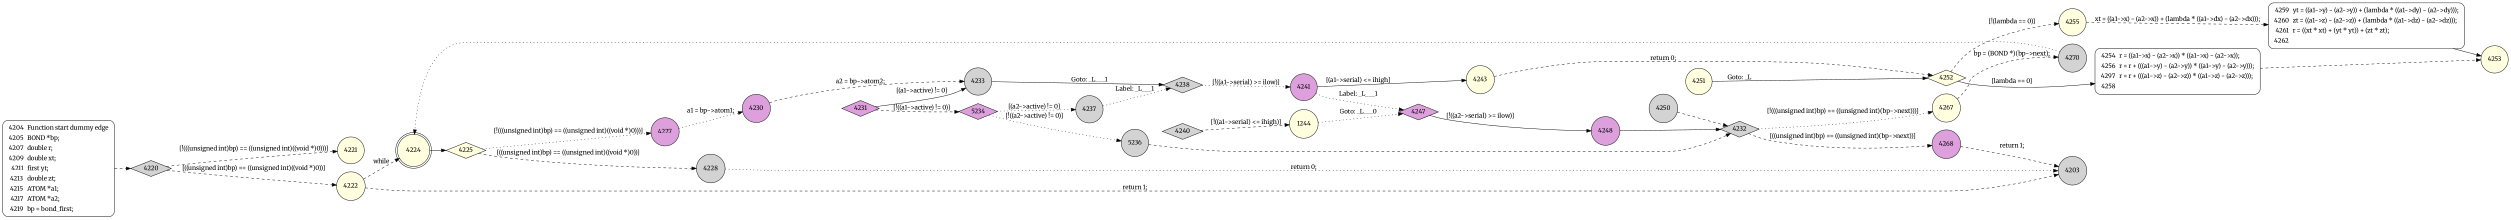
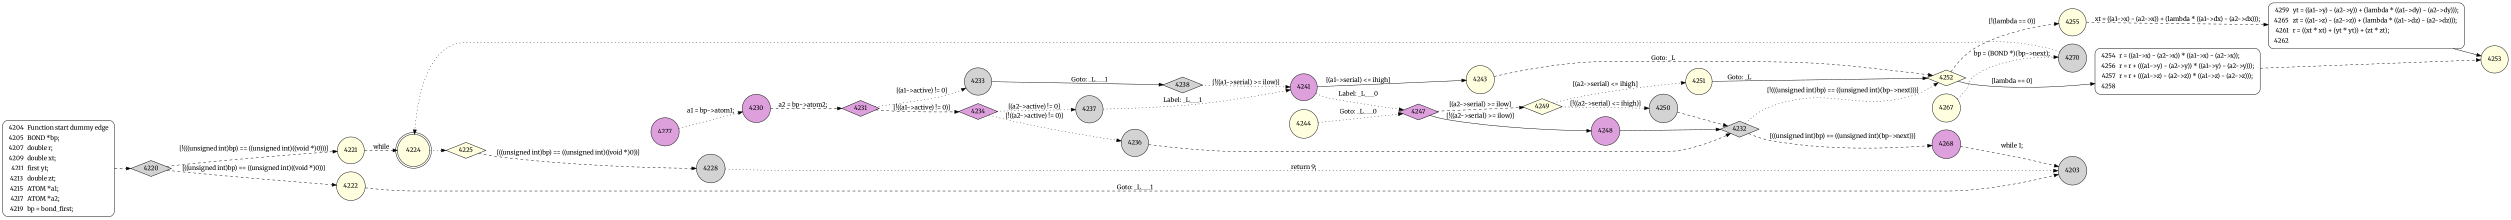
node "4259": text "4260" -> "4265"
edge "4243" -> "4252": label "return 0;" -> "Goto: _L"
edge "4267" -> "4270": style dashed -> dotted
node "4254": text "4297" -> "4257"
edge "4230" -> "4233": now "4230" -> "4231"
edge "4241" -> "4247": label "Label: _L___1" -> "Label: _L___0"
edge "4237" -> "4238": now "4237" -> "4241"
edge "4231" -> "4233": style solid -> dotted
node "4249": added
node "5234": label "5234" -> "4234"
node "1244": label "1244" -> "4244"
edge "4232" -> "4267": now "4232" -> "4252"
node "4240": removed
edge "4225" -> "4227": removed, label "[!(((unsigned int)bp) == ((unsigned int)((void *)0)))]"
node "5236": label "5236" -> "4236"
edge "4268" -> "4203": label "return 1;" -> "while 1;"
edge "4224" -> "4225": style solid -> dotted
edge "4228" -> "4203": label "return 0;" -> "return 9;"
edge "4222" -> "4224": now "4221" -> "4224"
edge "4222" -> "4203": label "return 1;" -> "Goto: _L___1"
